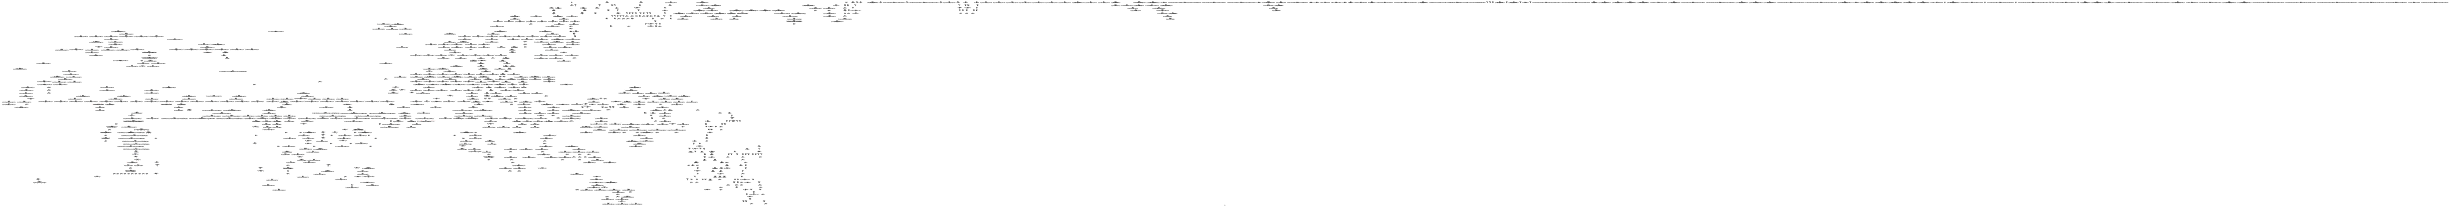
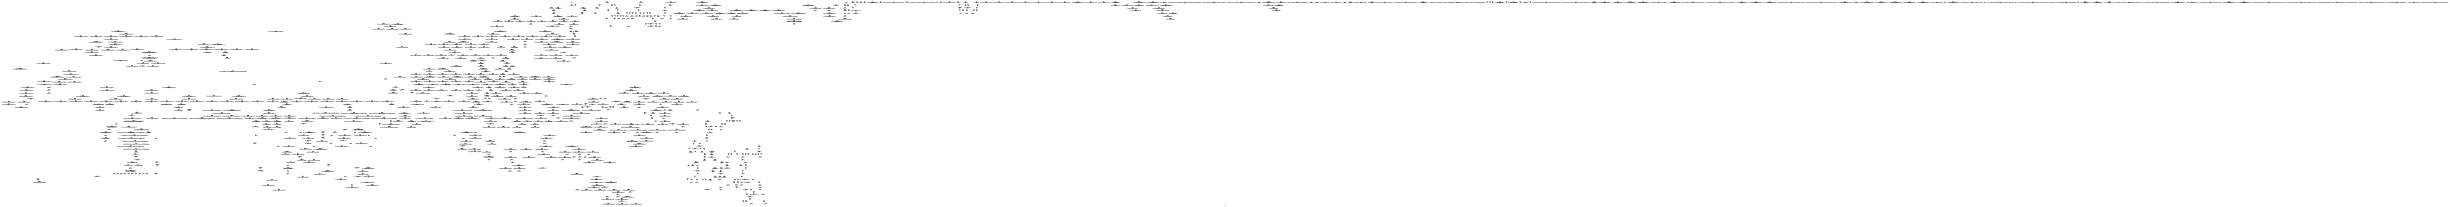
node "NodeID: 5": added
